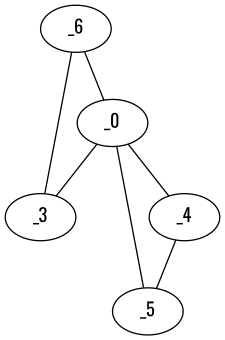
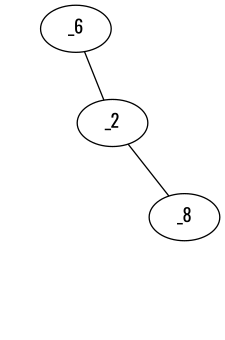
node "_0": label "_0" -> "_2"
node "_3": removed
node "_4": label "_4" -> "_8"
node "_5": removed
